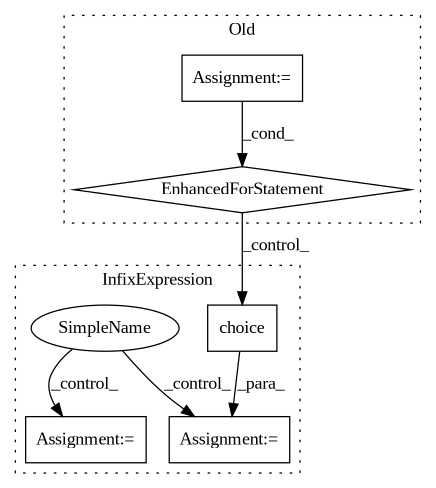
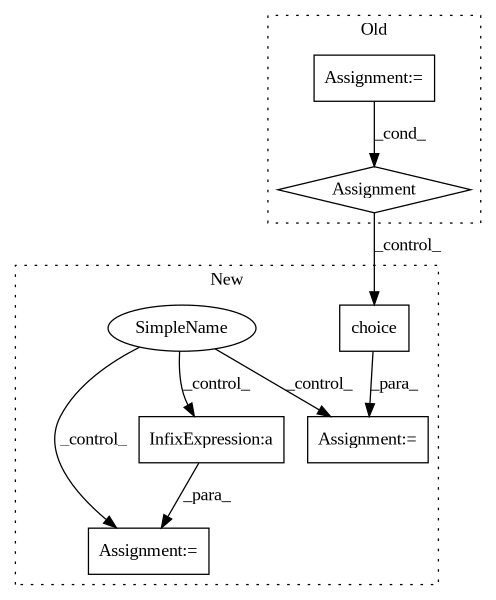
node "EnhancedForStatement": label "EnhancedForStatement" -> "Assignment"
cluster "InfixExpression": label "InfixExpression" -> "New"
node "InfixExpression:a": added
